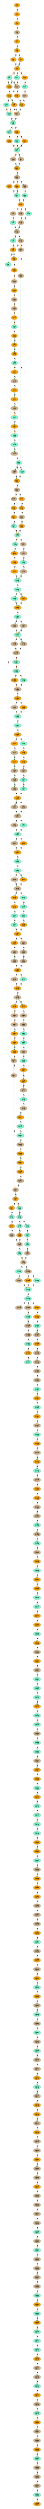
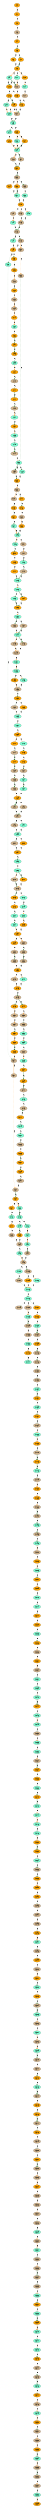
edge "S275" -> "S277": reversed
